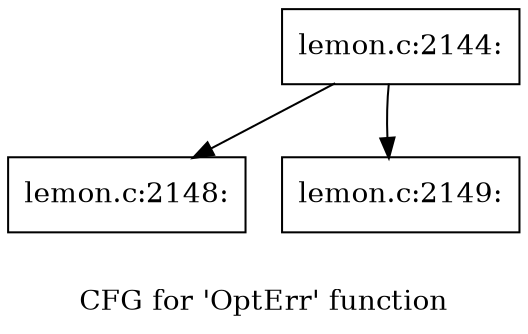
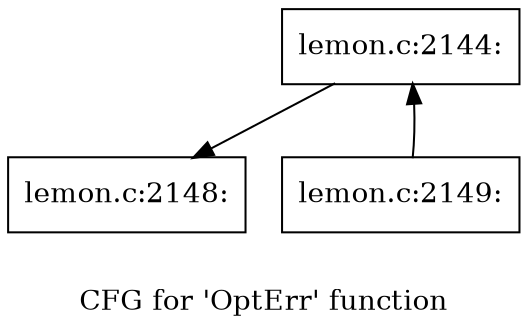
edge "lemon.c:2144:" -> "lemon.c:2149:": reversed
